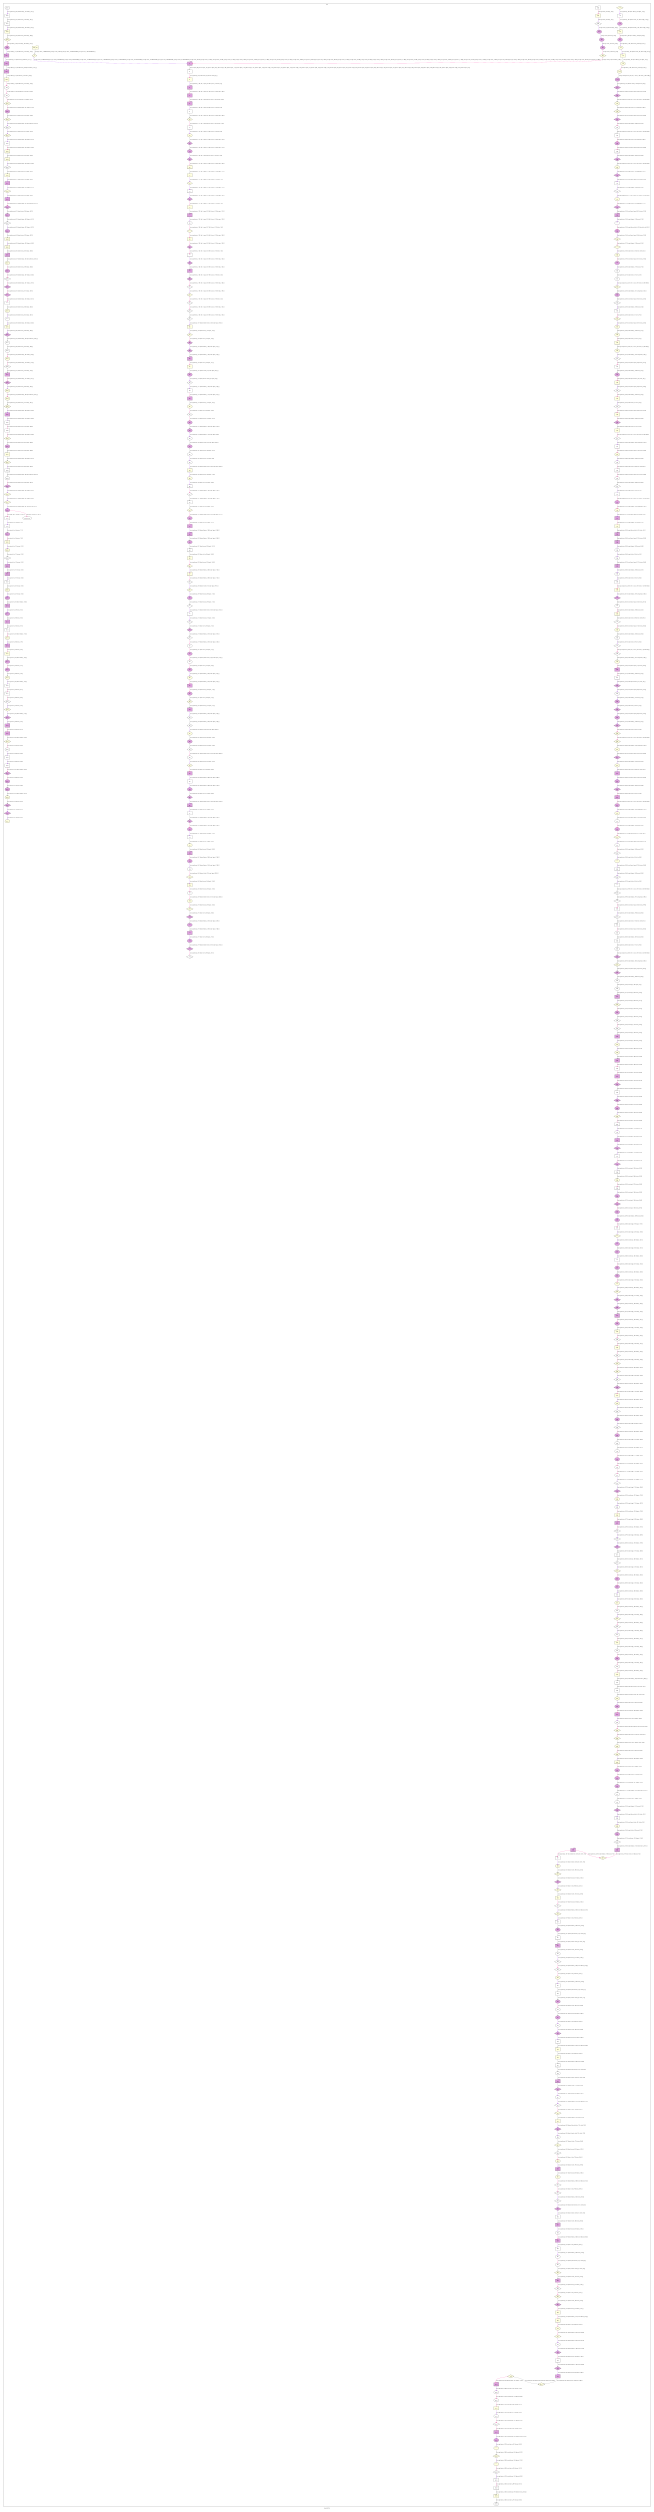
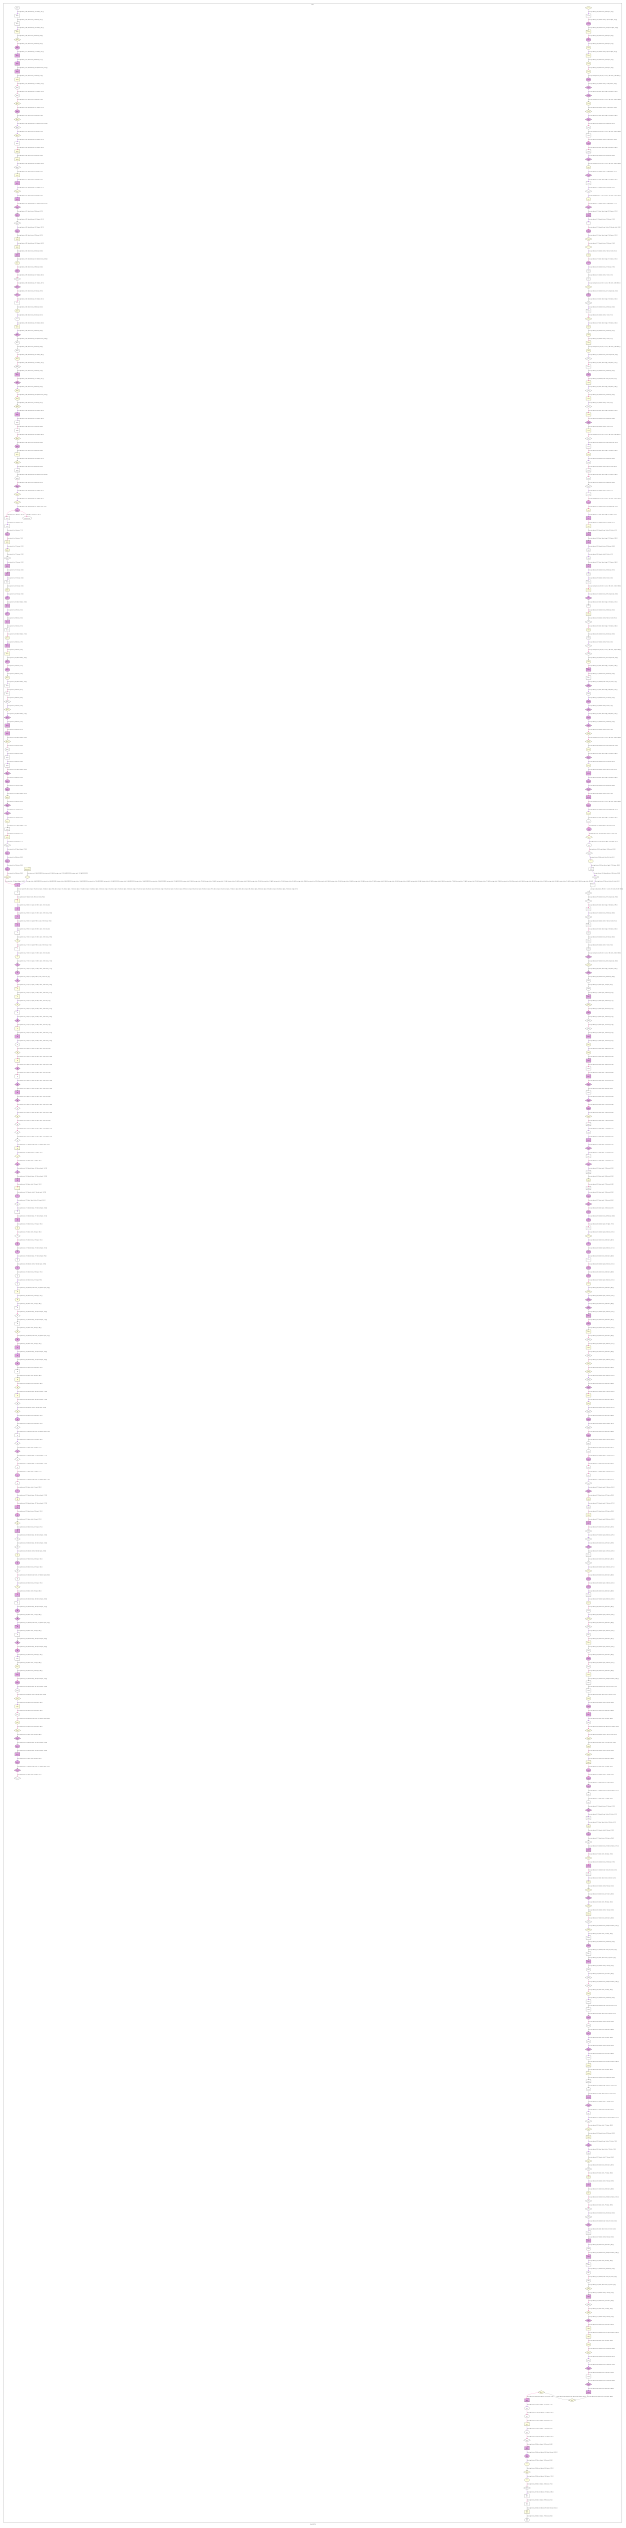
edge "l537" -> "l538": added, label "[(assign state_81 (bvnot binary_270))]"
edge "l350" -> "l349": reversed
